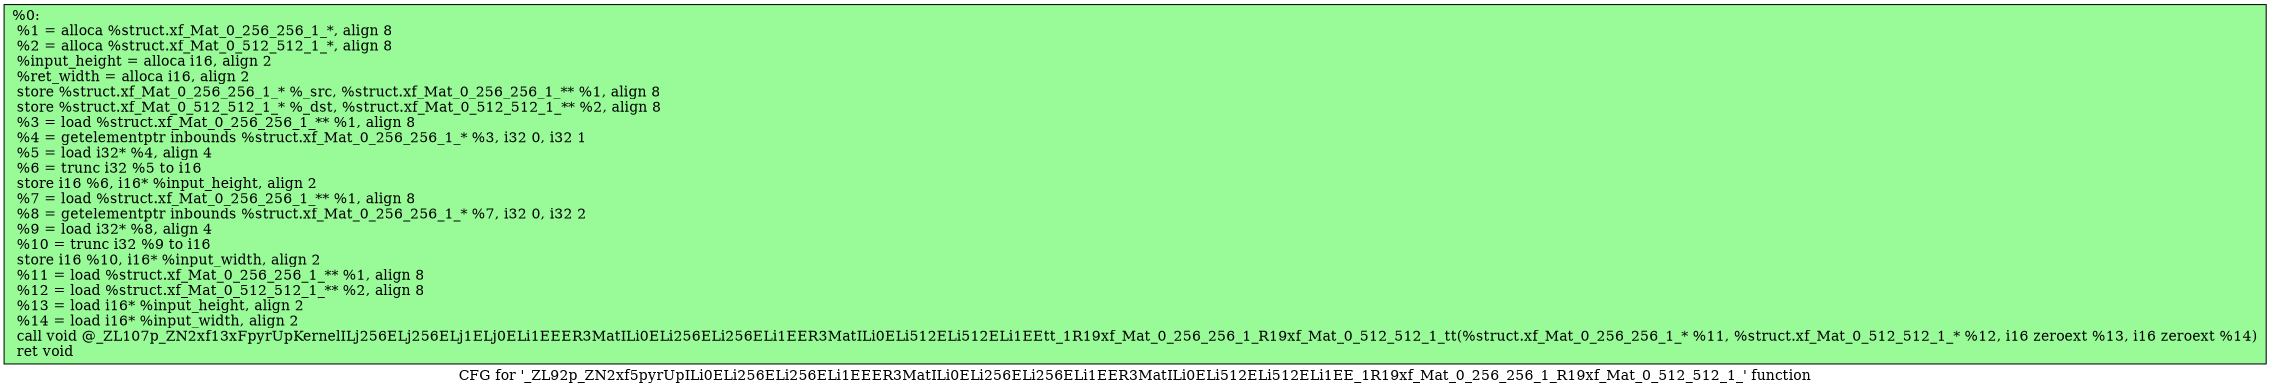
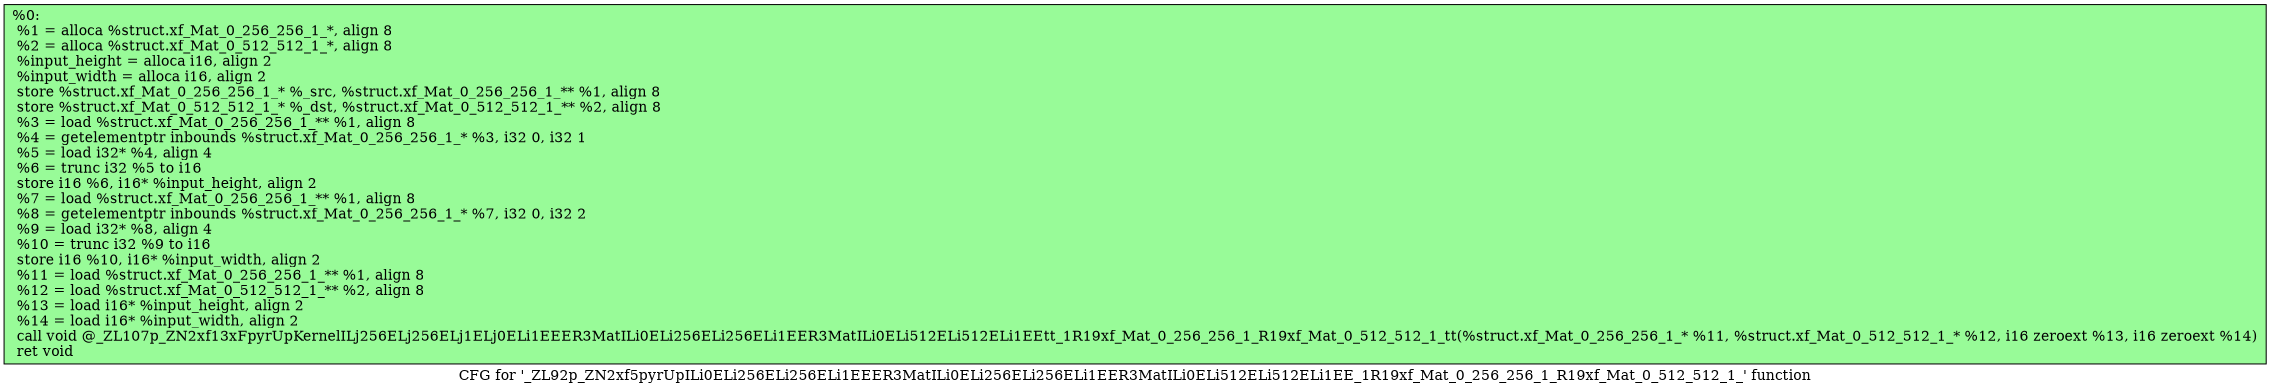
node "%0:": text "%ret_width = alloca i16, align 2" -> "%input_width = alloca i16, align 2"
